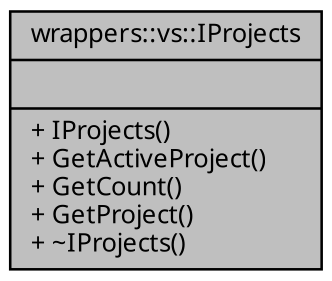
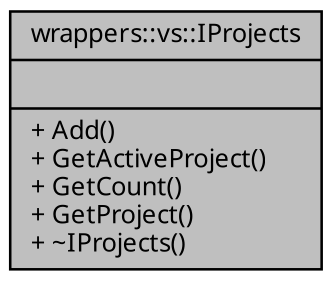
node "wrappers::vs::IProjects": text "+ IProjects()" -> "+ Add()"
